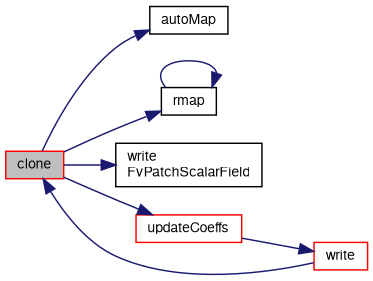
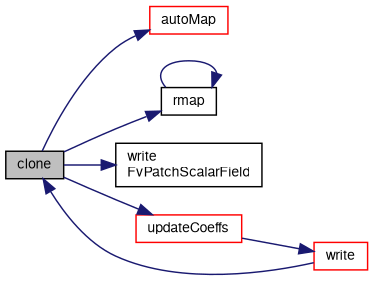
node "autoMap": color black -> red
node "clone": color red -> black
